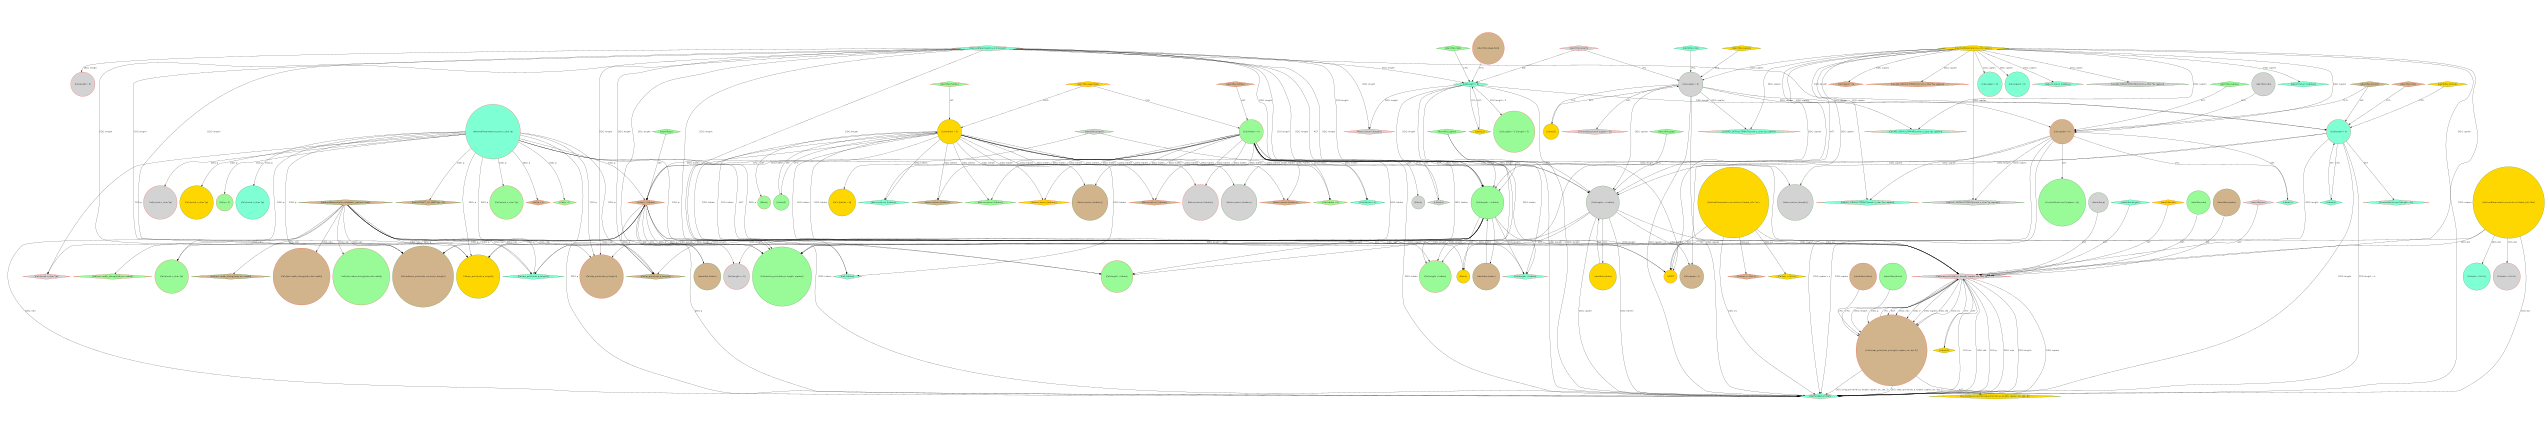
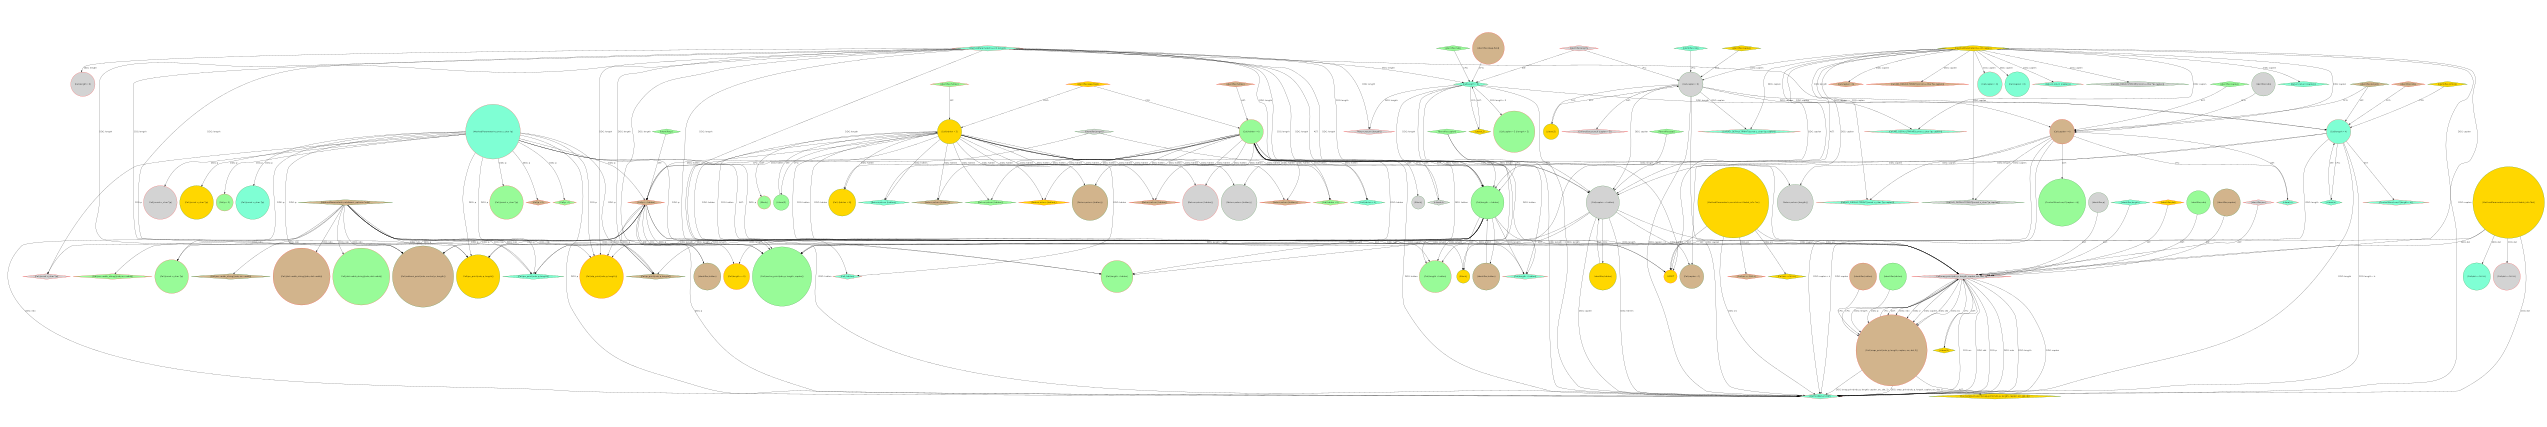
edge "(Call,hdrlen = 3)" -> "(Call,-(hdrlen + 5))": added, label "DDG: hdrlen"
node "(Call,EXTRACT_LE_16BITS(p + 2))": removed
edge "(Call,p += hdrlen)" -> "(Call,-hdrlen)": now "(Call,p += hdrlen)" -> "(Call,stp_print(ndo, p, length))"
node "(Call,stp_print(ndo, p, length))": fillcolor tan -> gold
node "(Call,length == 0)": fillcolor lightgrey -> gold
